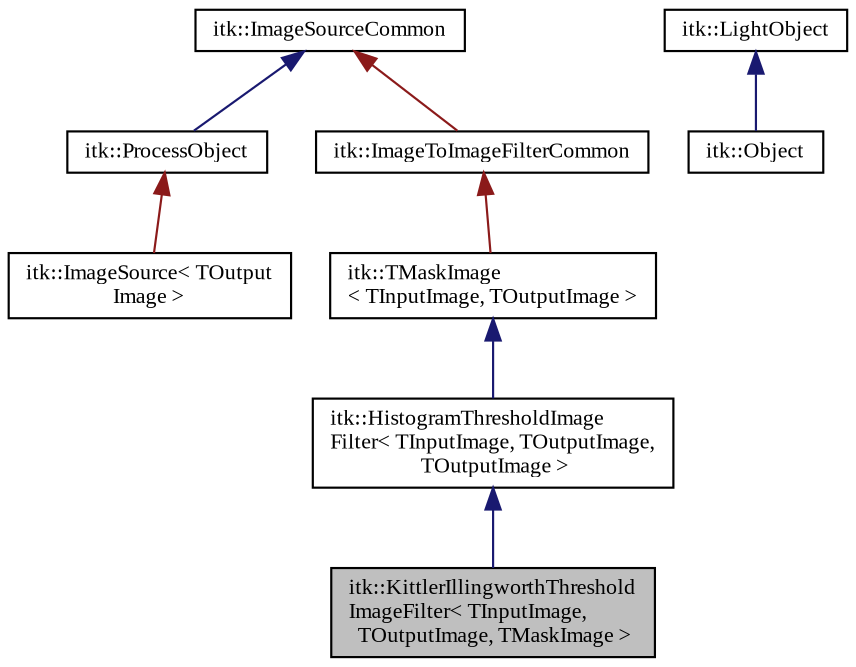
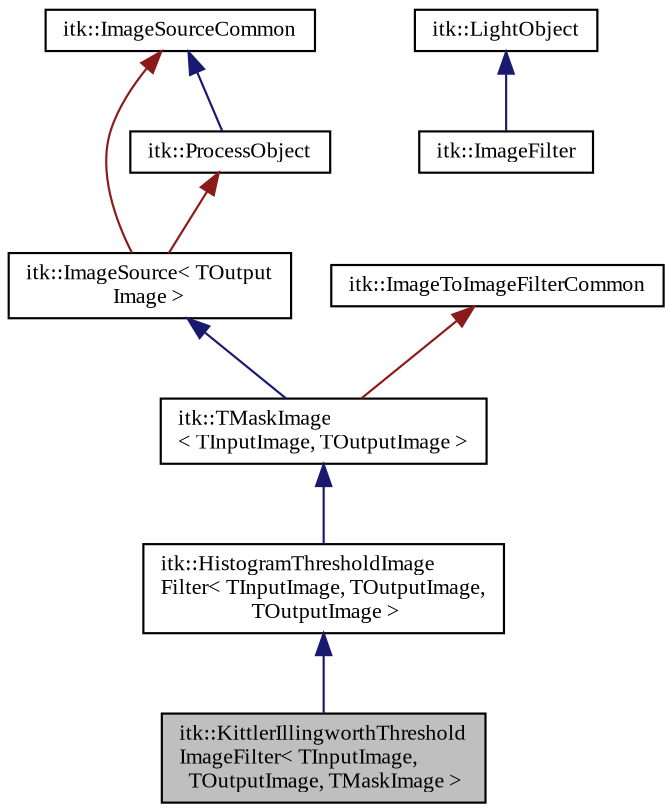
edge "itk::ImageToImageFilterCommon" -> "itk::ImageSourceCommon": now "itk::ImageSource< TOutput Image >" -> "itk::ImageSourceCommon"
node "itk::Object": label "itk::Object" -> "itk::ImageFilter"
edge "itk::TMaskImage < TInputImage, TOutputImage >" -> "itk::ImageSource< TOutput Image >": added
